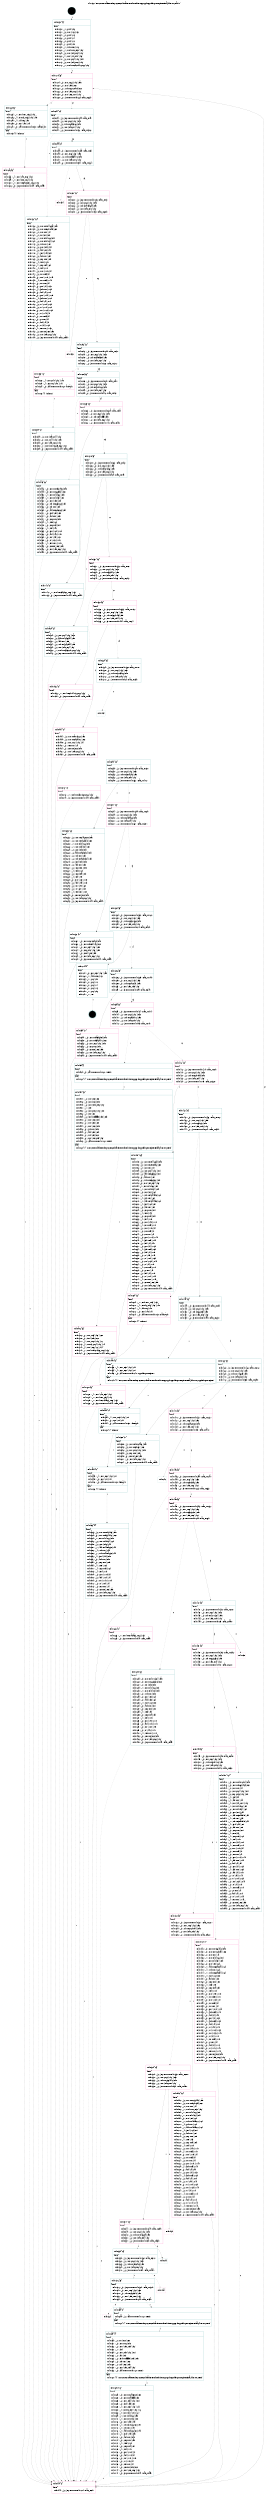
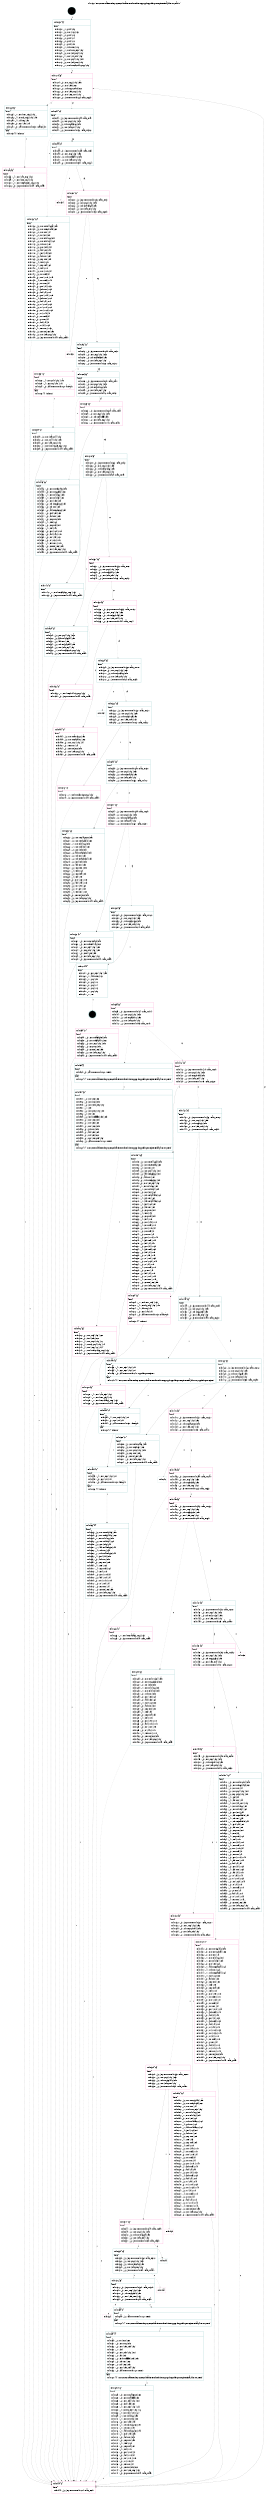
node "0x401382 [25]": added
node "0x4013e6 [25]": removed
